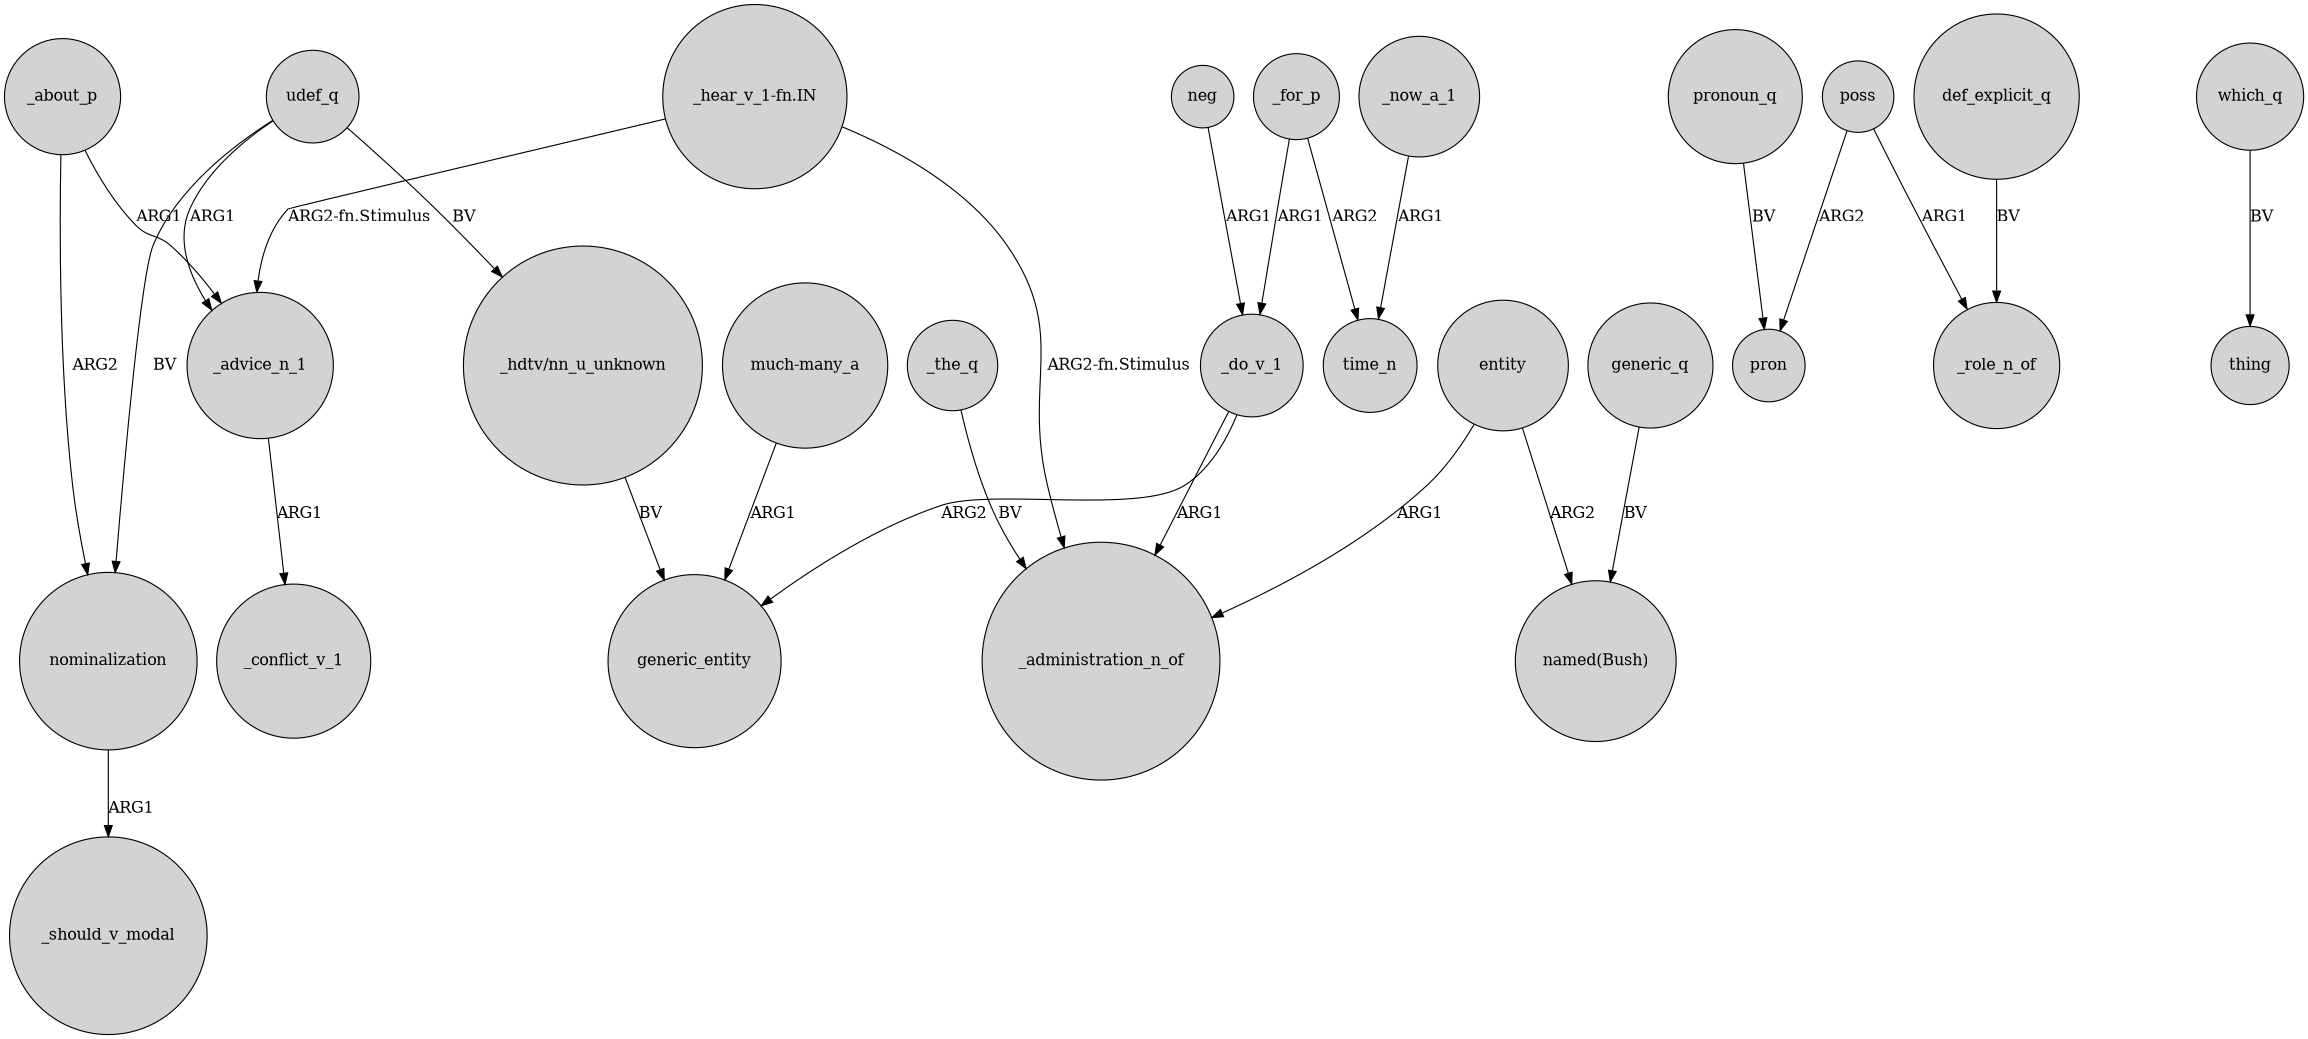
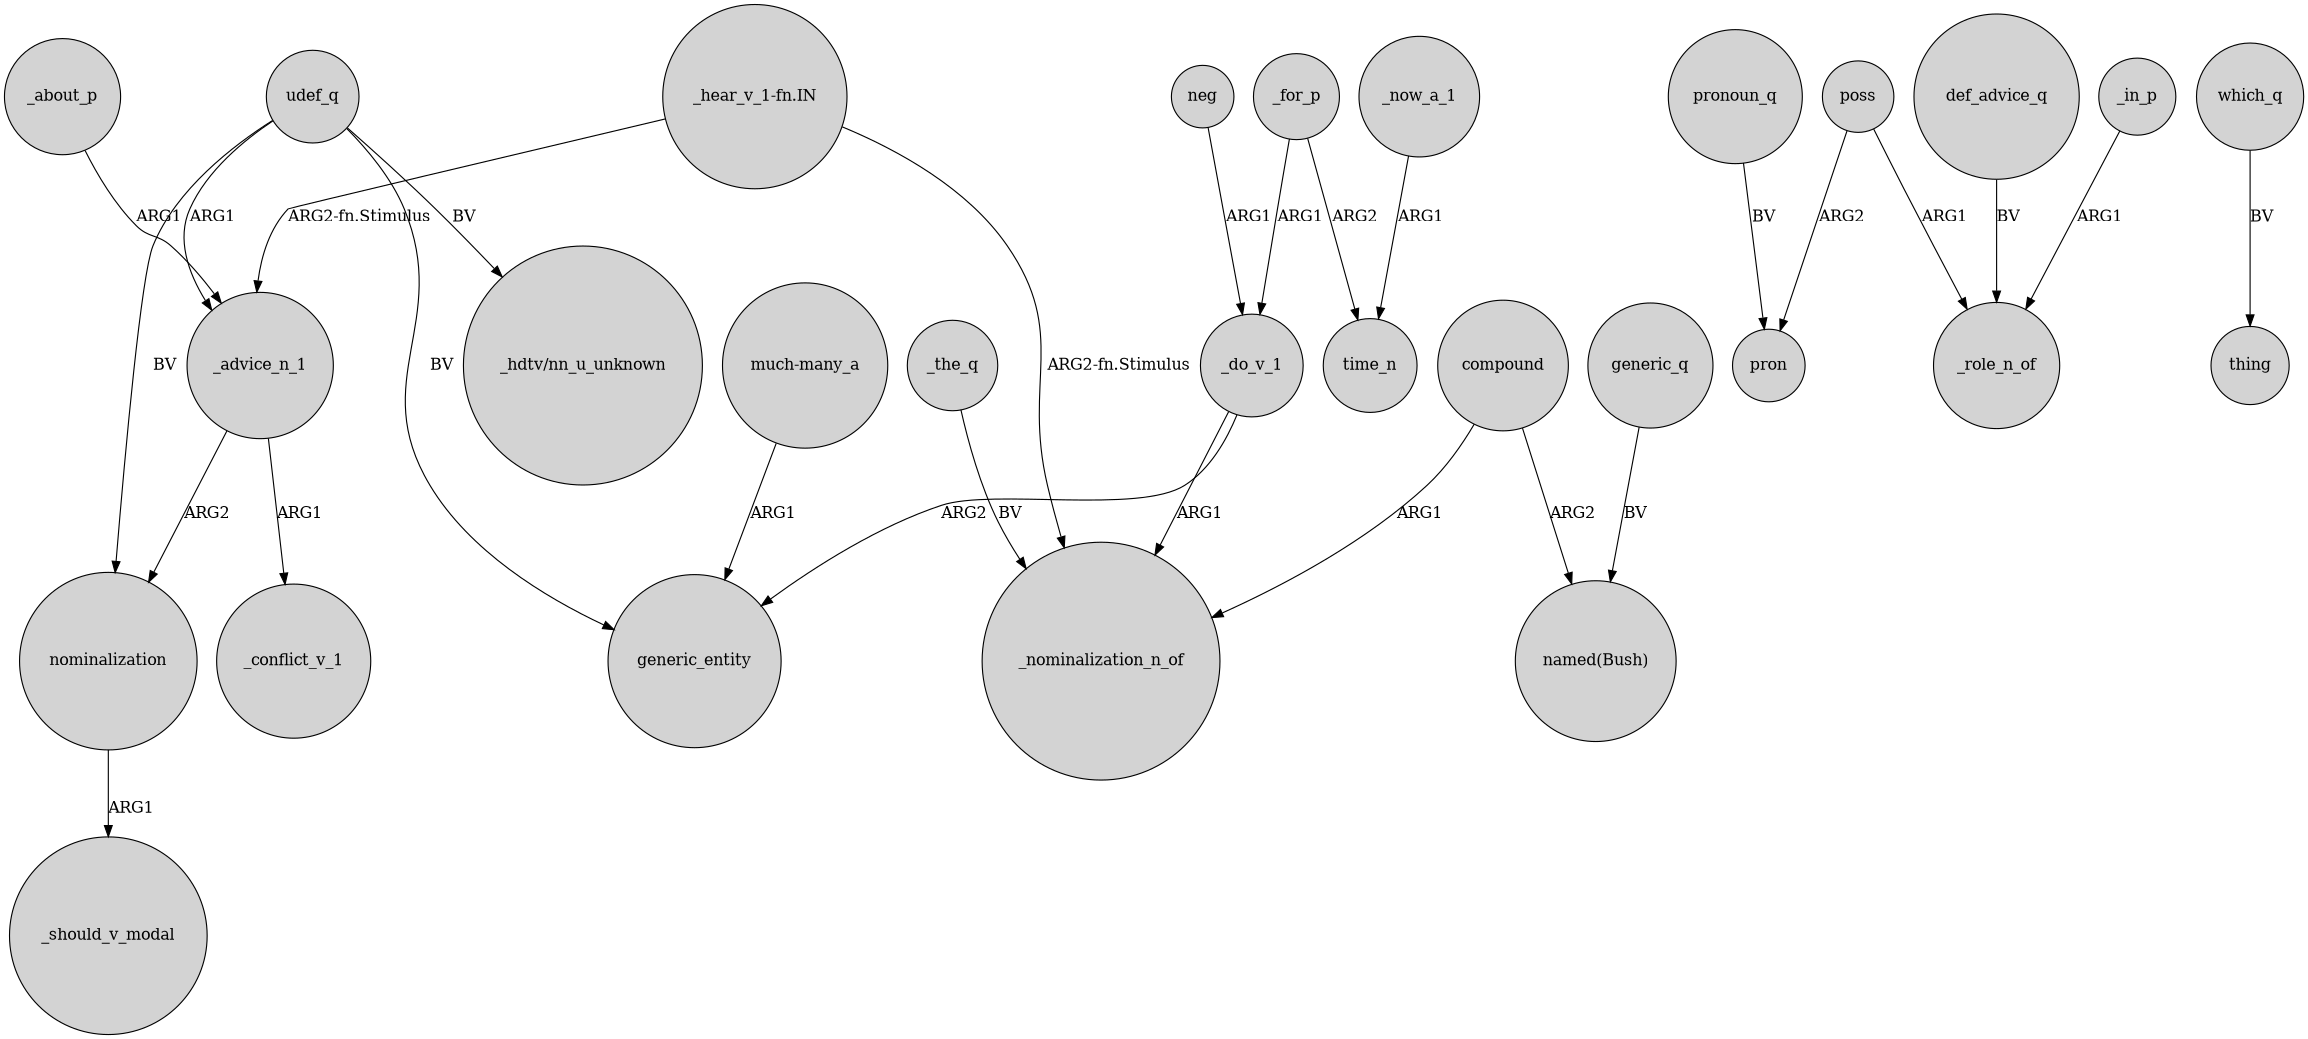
node "def_explicit_q": label "def_explicit_q" -> "def_advice_q"
node "_in_p": added
edge "_about_p" -> "nominalization": now "_advice_n_1" -> "nominalization"
node "entity": label "entity" -> "compound"
edge "_hdtv/nn_u_unknown" -> "generic_entity": now "udef_q" -> "generic_entity"
node "_administration_n_of": label "_administration_n_of" -> "_nominalization_n_of"
